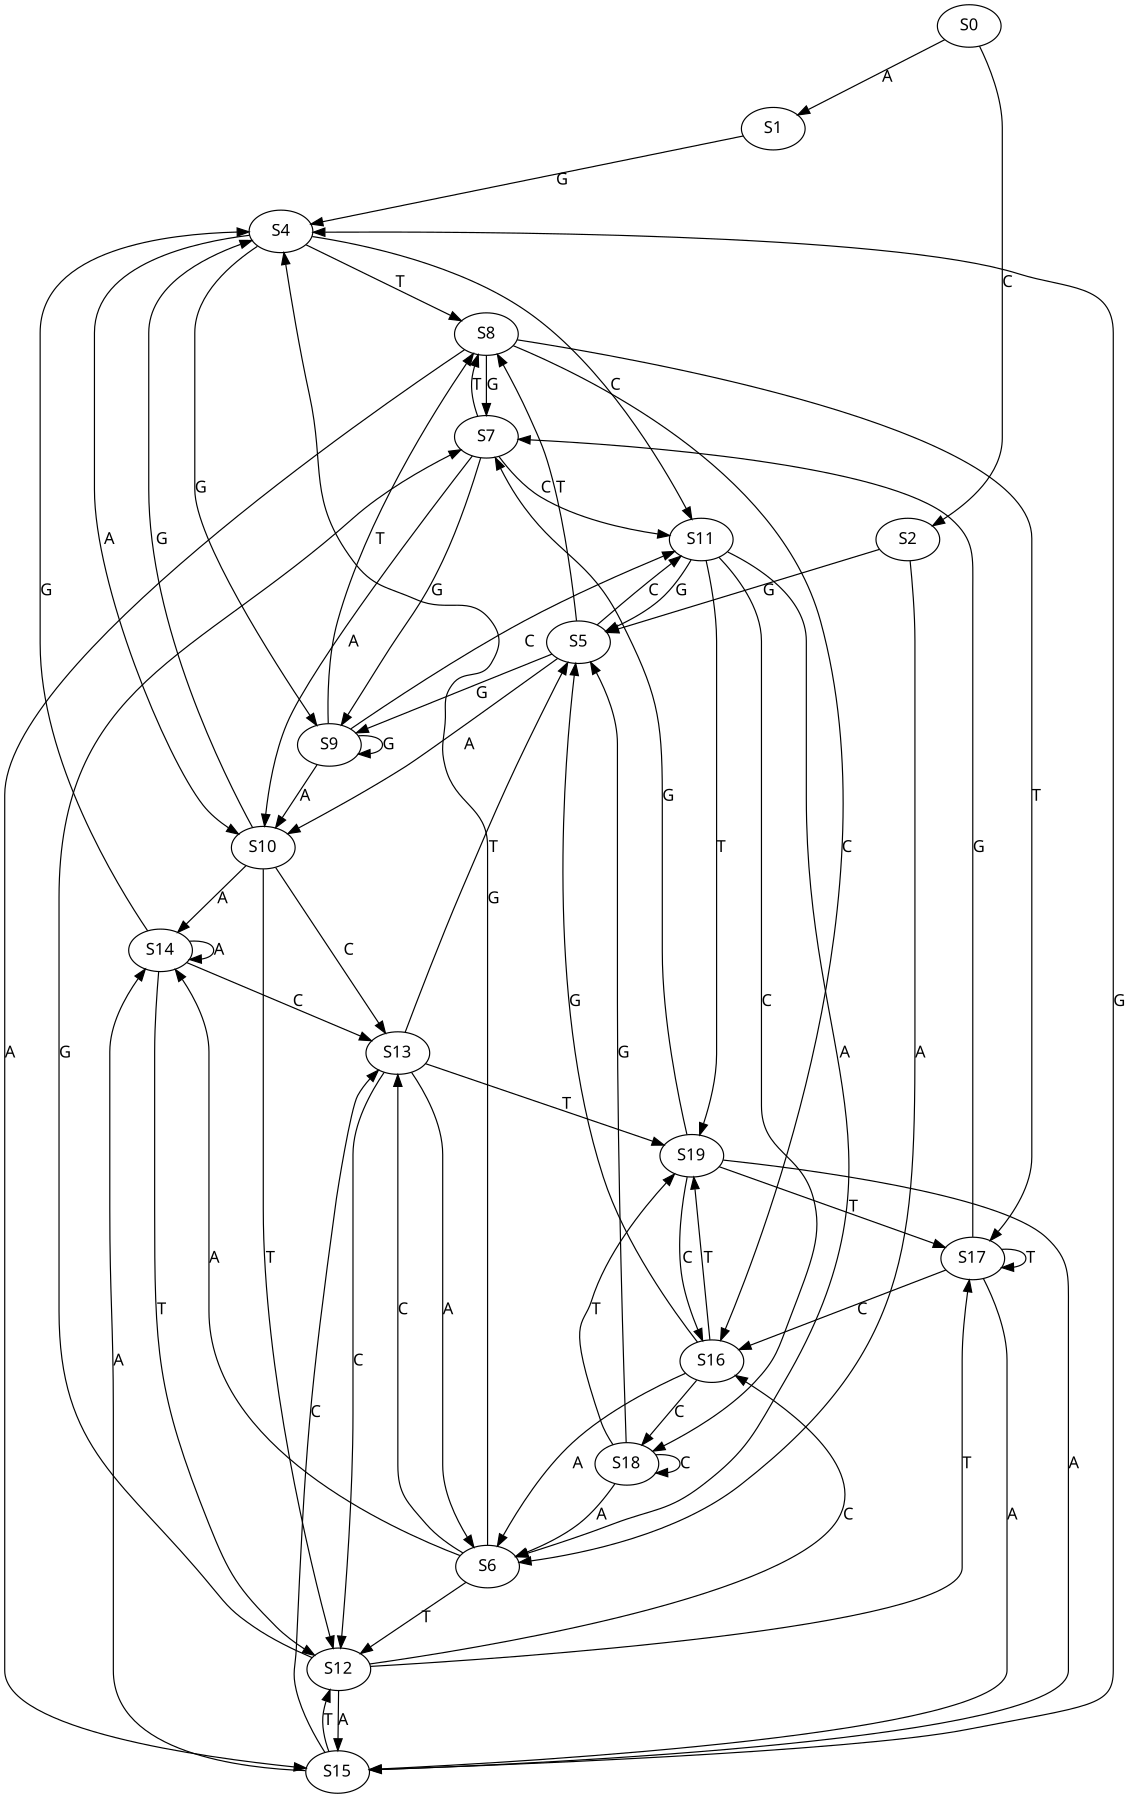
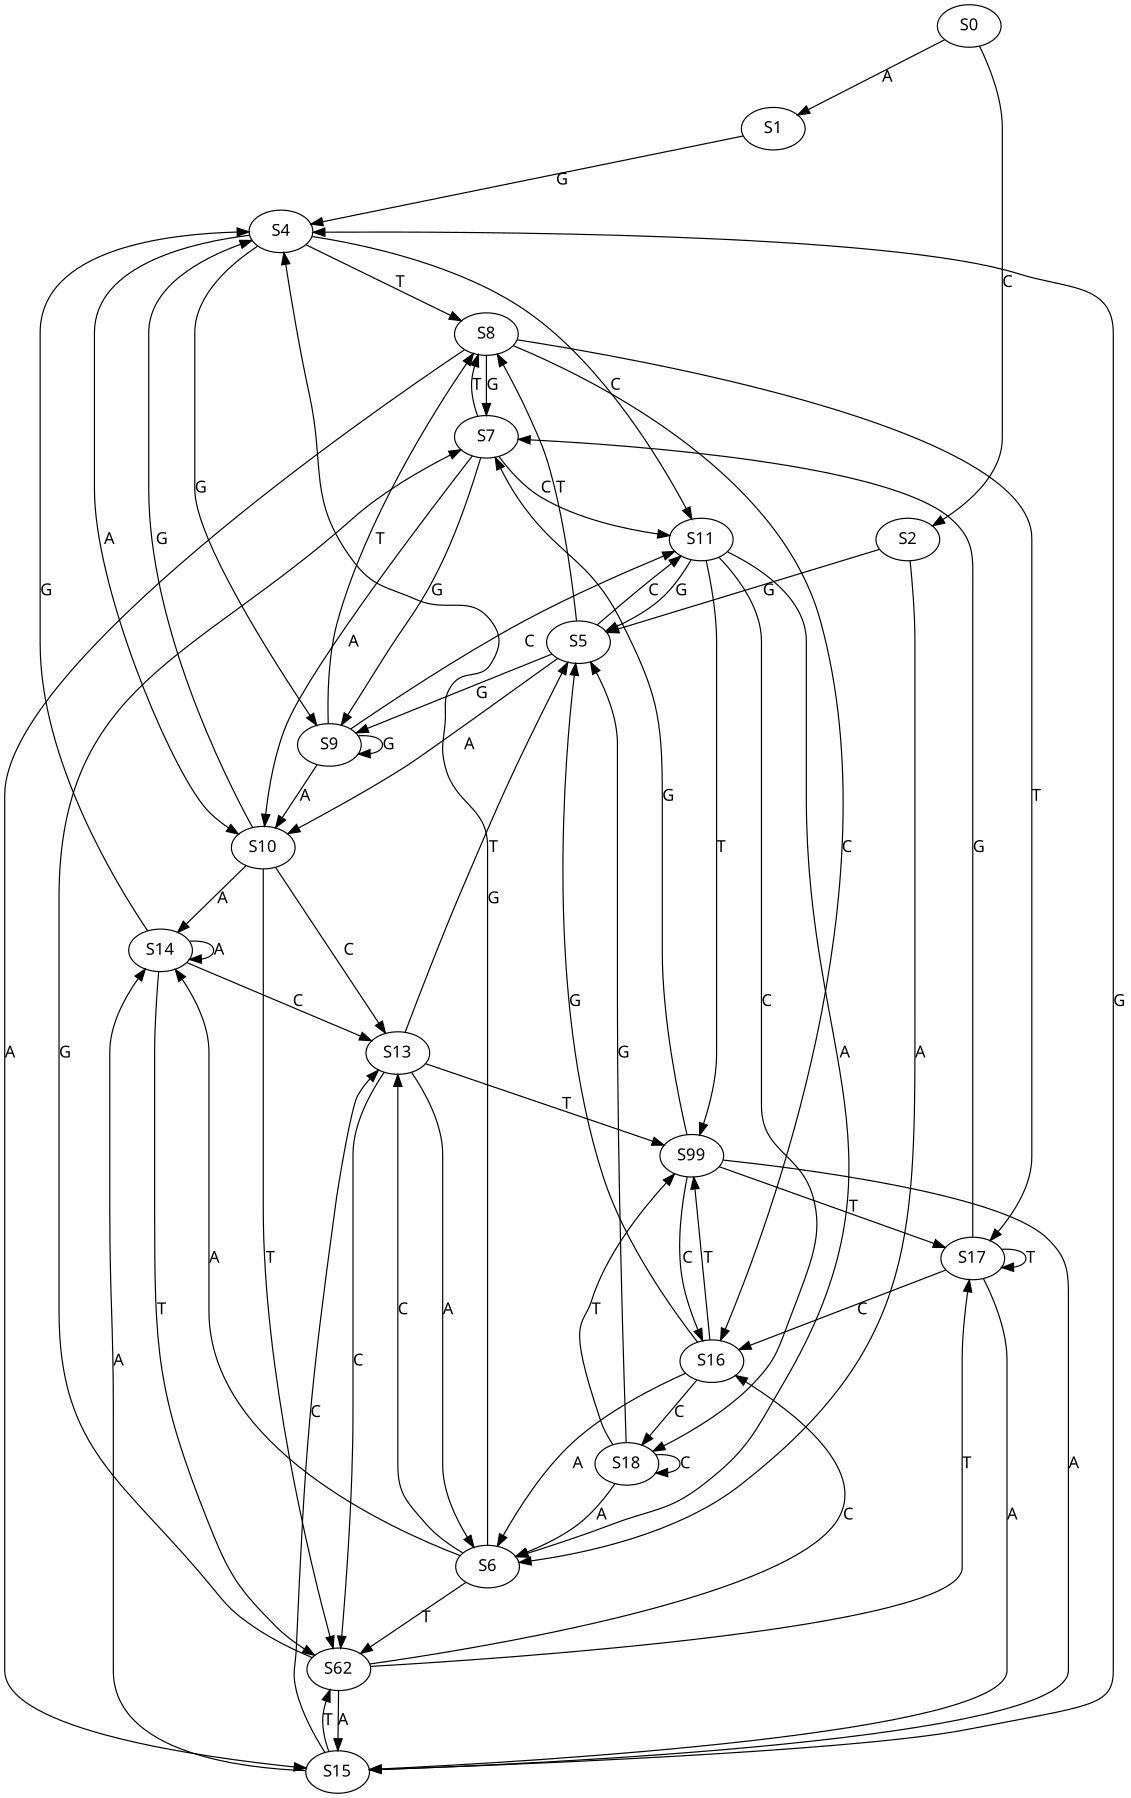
node "S19": label "S19" -> "S99"
node "S12": label "S12" -> "S62"
